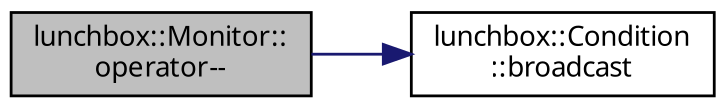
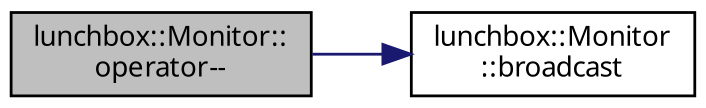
node "lunchbox::Condition ::broadcast": label "lunchbox::Condition ::broadcast" -> "lunchbox::Monitor ::broadcast"
